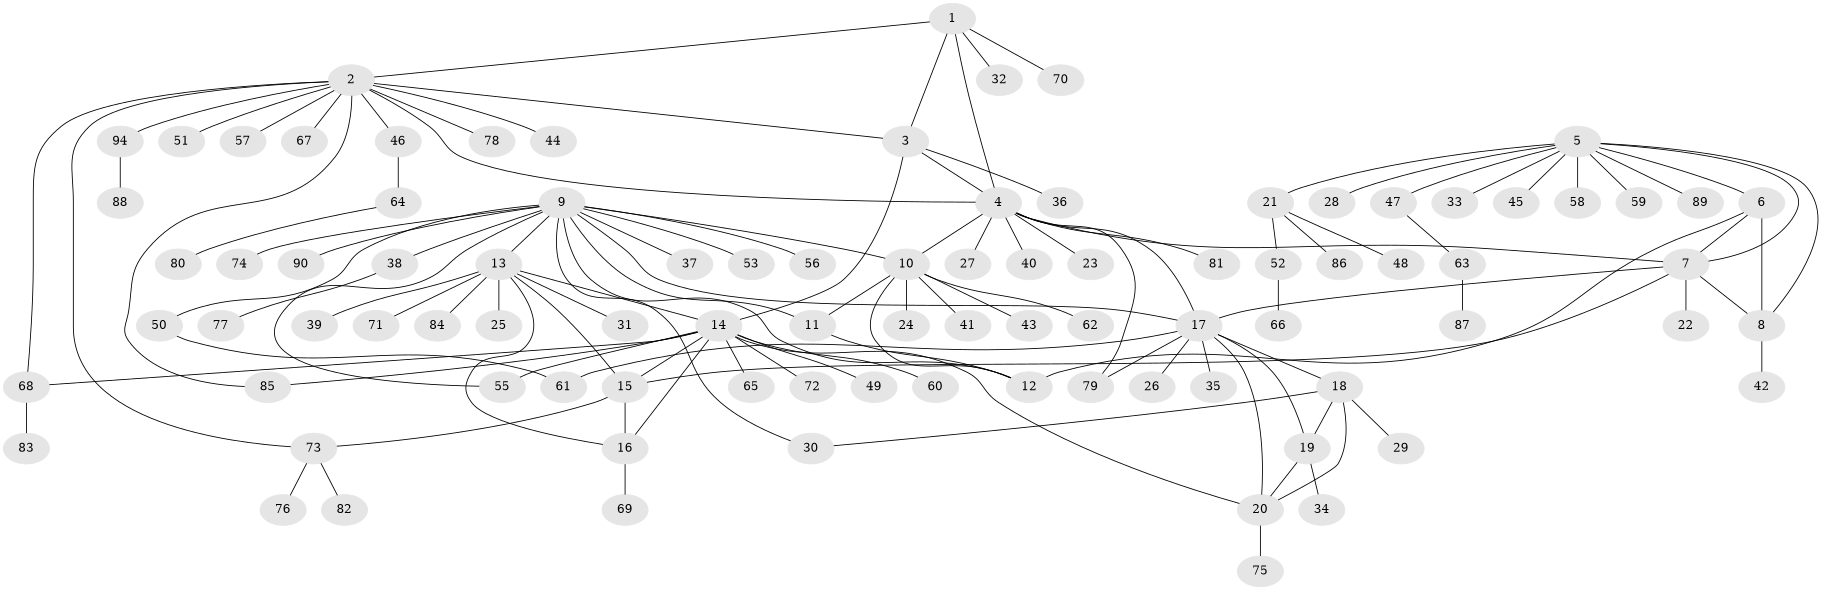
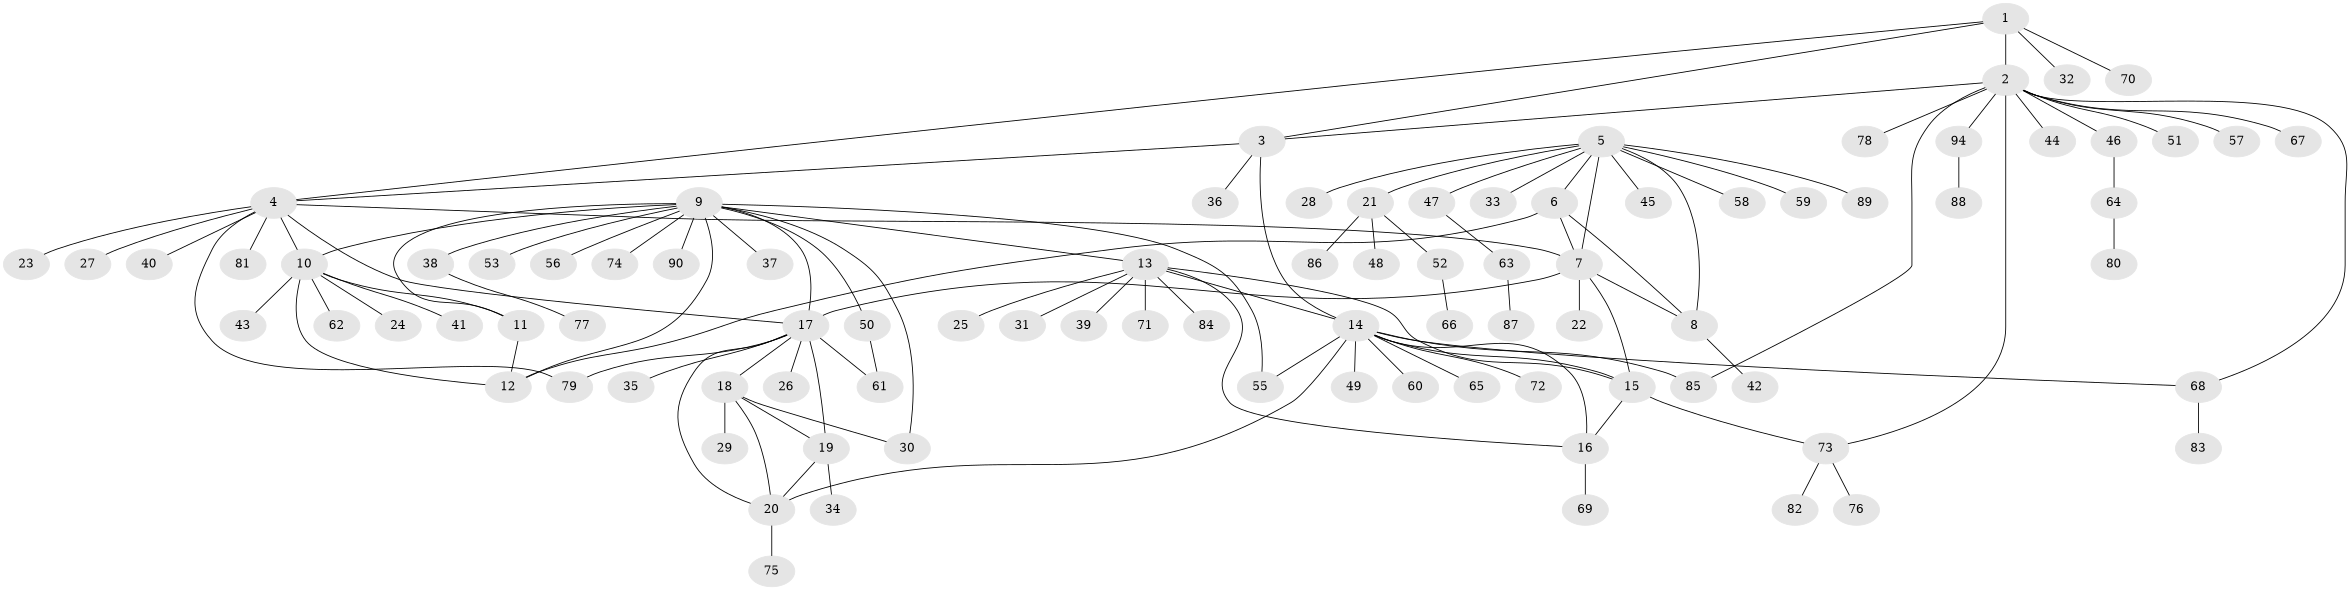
edge "2" -- "4": removed
